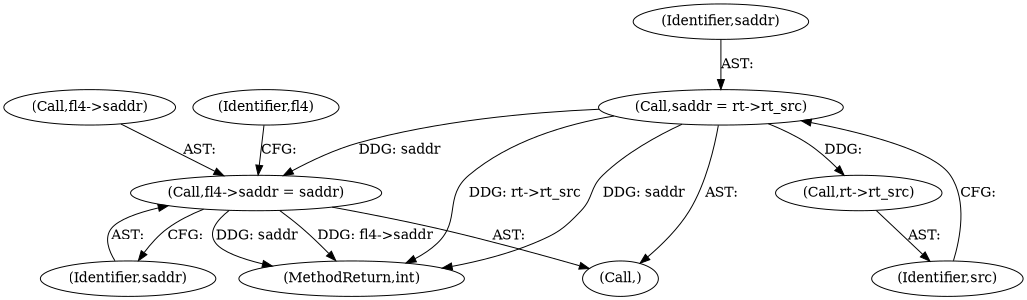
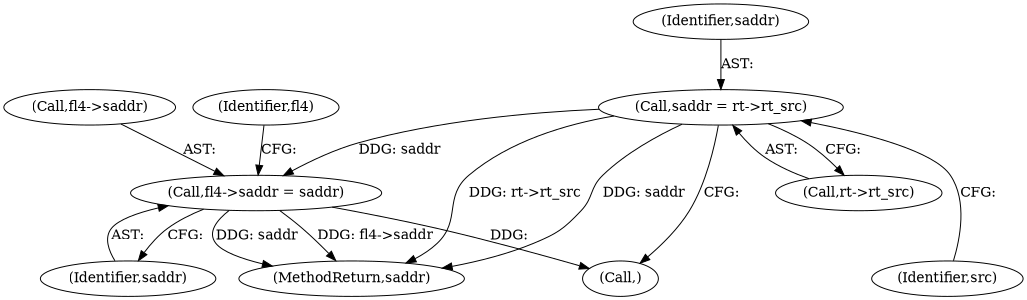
edge "(Call,saddr = rt->rt_src)" -> "(Call,rt->rt_src)": label "DDG: " -> "CFG: "
edge "(Call,saddr = rt->rt_src)" -> "(Call,)": label "AST: " -> "CFG: "
edge "(Call,rt->rt_src)" -> "(Identifier,src)": now "(Call,rt->rt_src)" -> "(Call,saddr = rt->rt_src)"
edge "(Call,fl4->saddr = saddr)" -> "(Call,)": label "AST: " -> "DDG: "
node "(MethodReturn,int)": label "(MethodReturn,int)" -> "(MethodReturn,saddr)"
